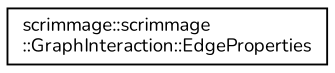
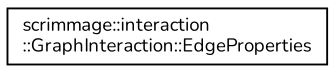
node "scrimmage::scrimmage ::GraphInteraction::EdgeProperties": label "scrimmage::scrimmage ::GraphInteraction::EdgeProperties" -> "scrimmage::interaction ::GraphInteraction::EdgeProperties"
